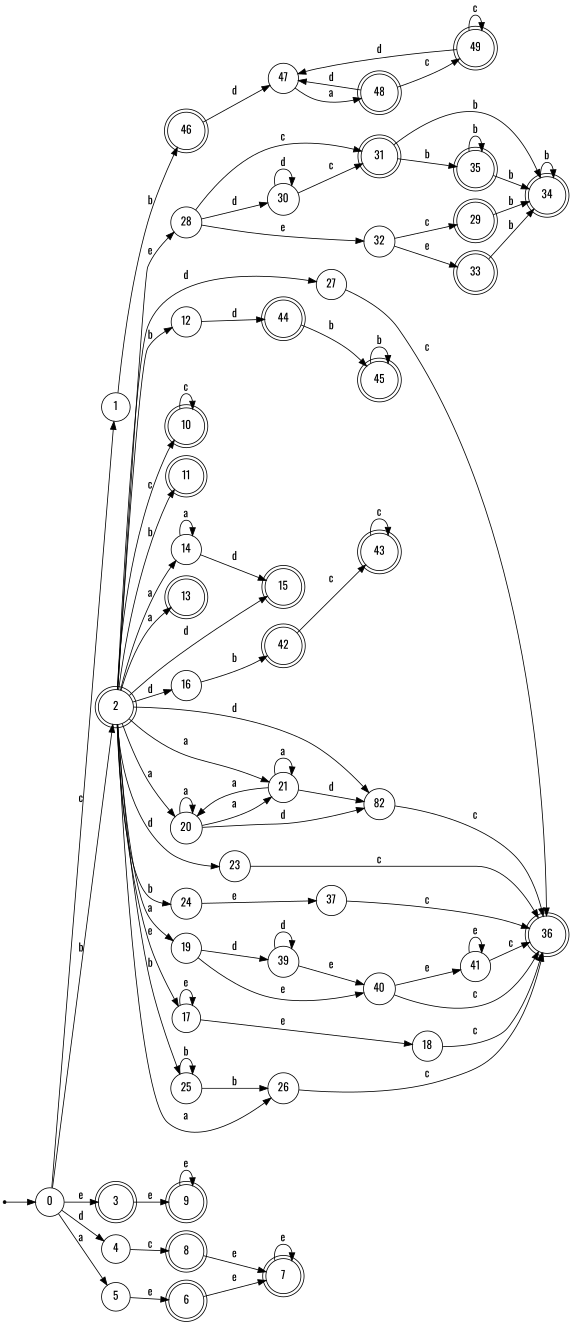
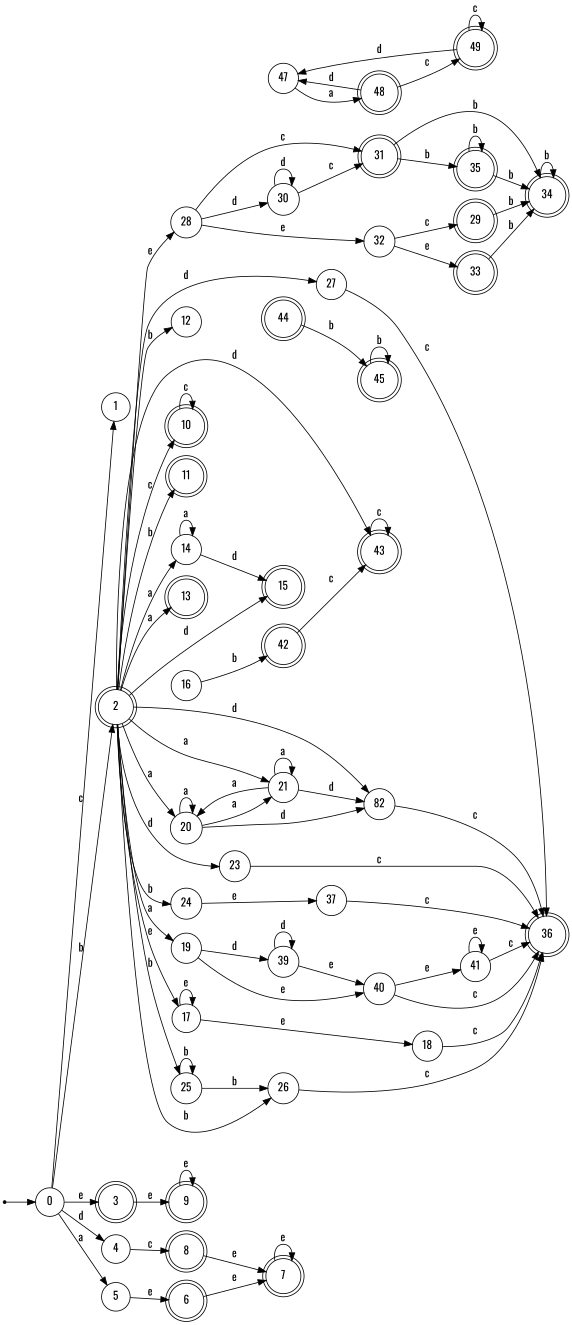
node "46": removed
edge "12" -> "44": removed, label "d"
edge "2" -> "16": now "2" -> "43"
edge "2" -> "26": label "a" -> "b"
